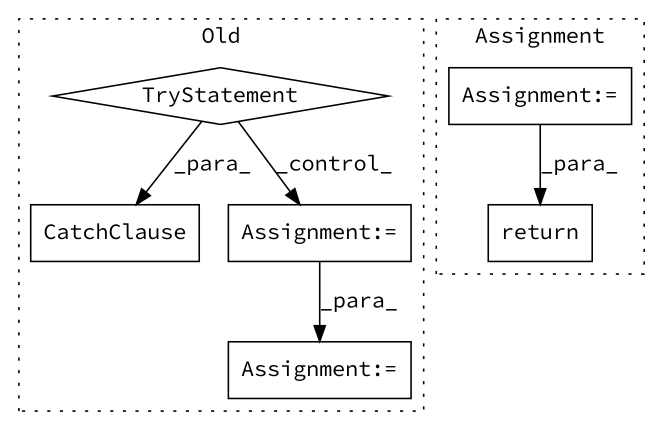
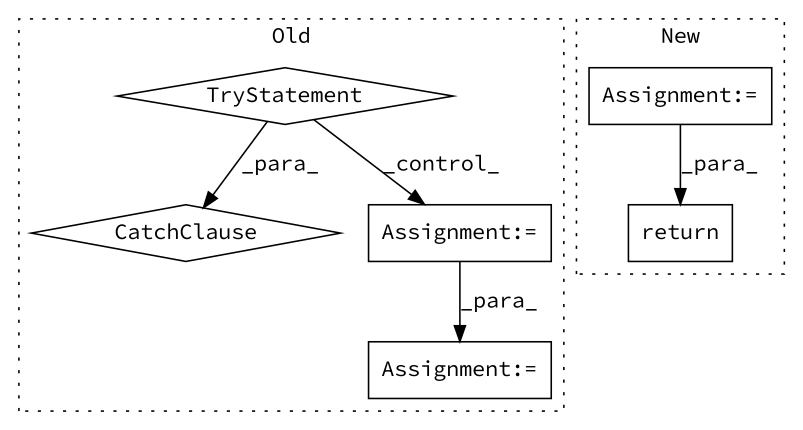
cluster "Assignment": label "Assignment" -> "New"
node "CatchClause": shape box -> diamond
